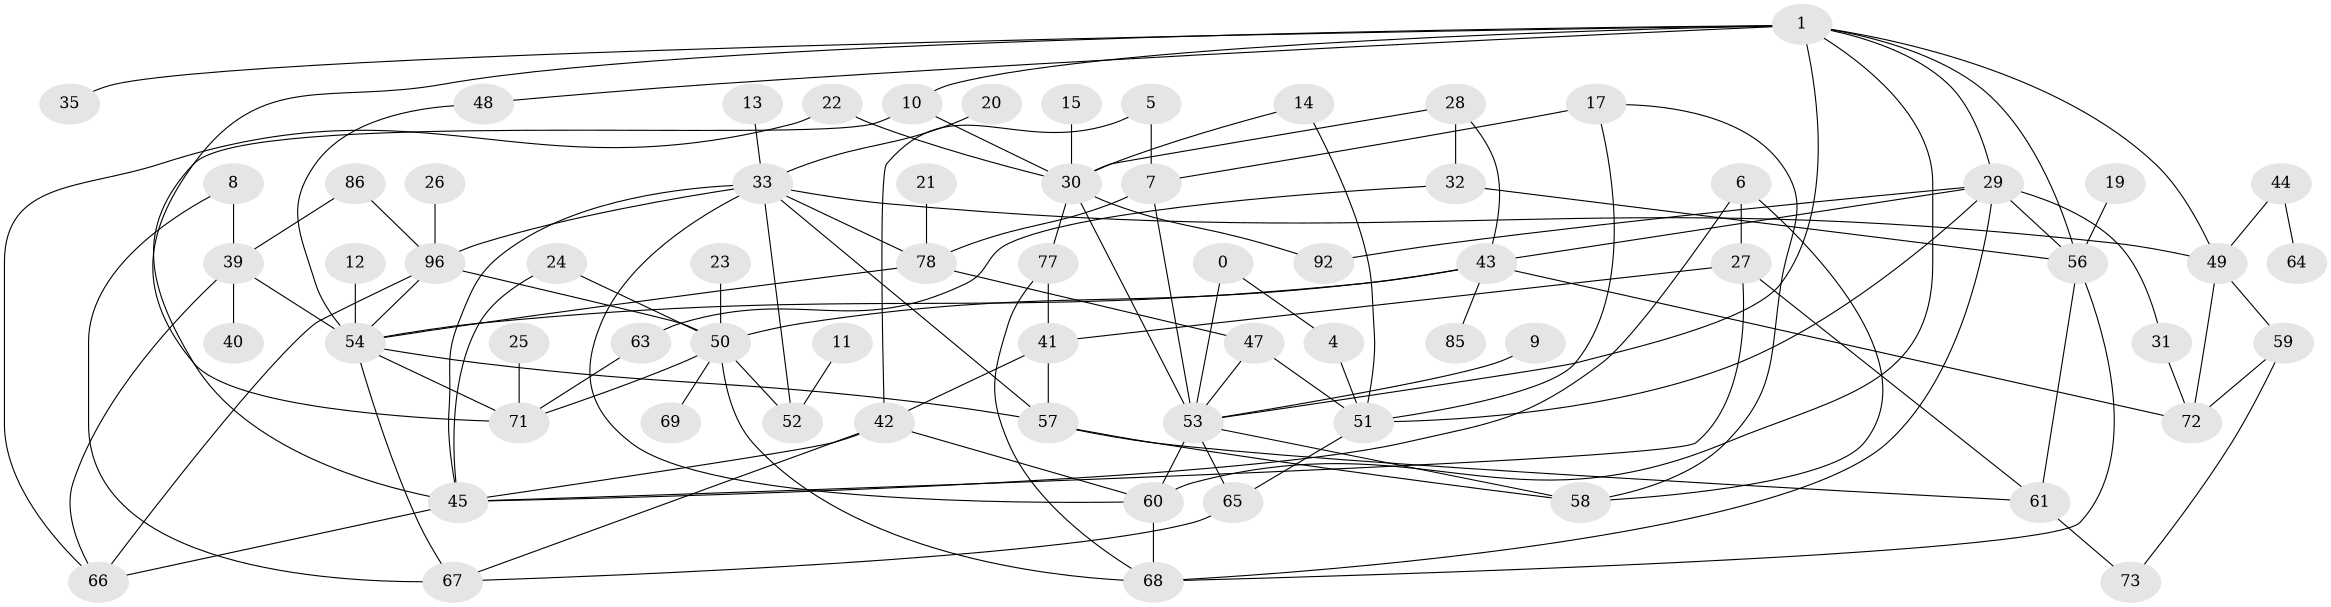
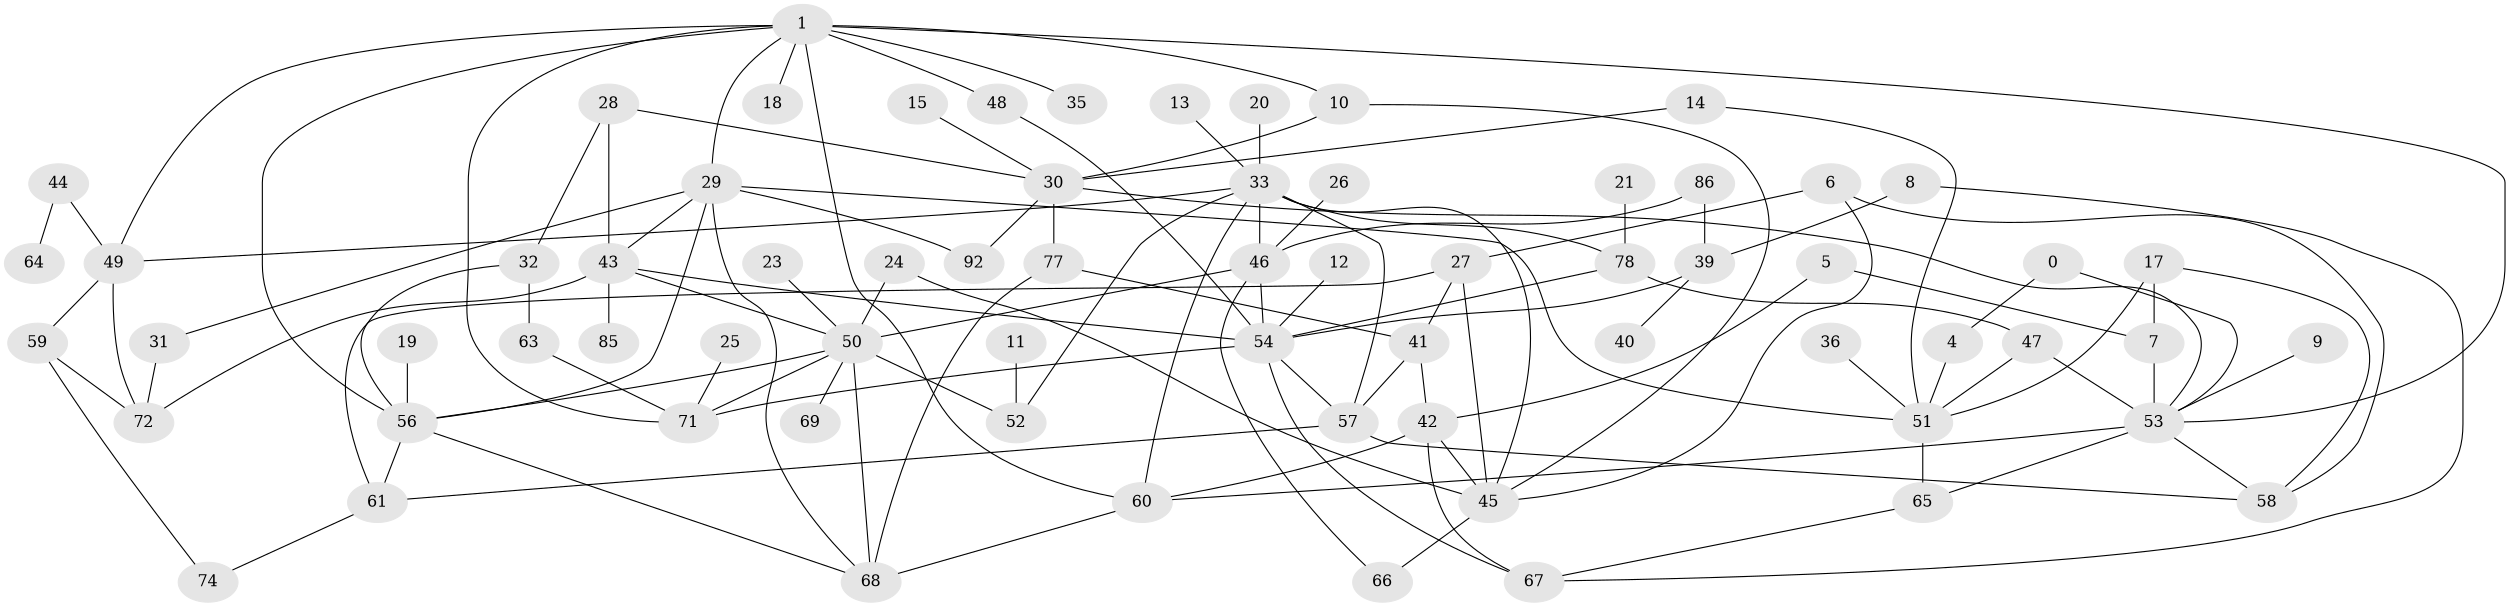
node "18": added
node "22": removed
edge "7" -- "78": removed
node "96": label "96" -> "46"
node "36": added
edge "50" -- "56": added
edge "39" -- "66": removed
node "73": label "73" -> "74"
